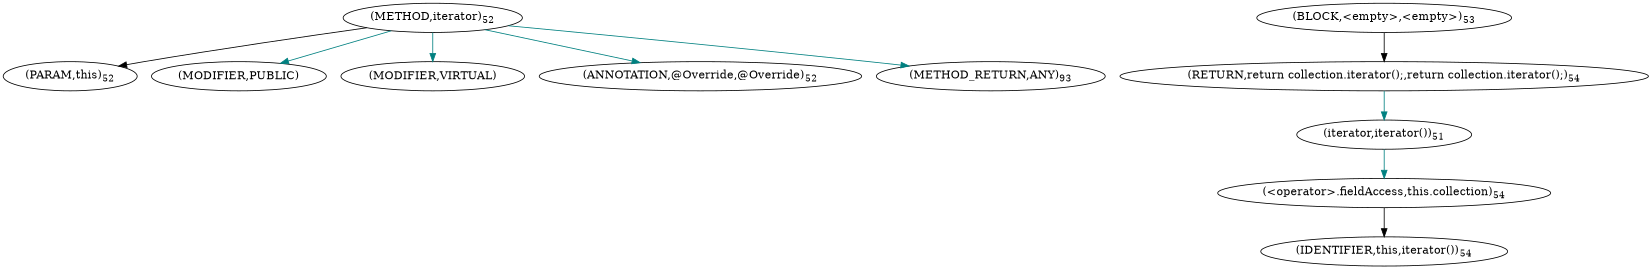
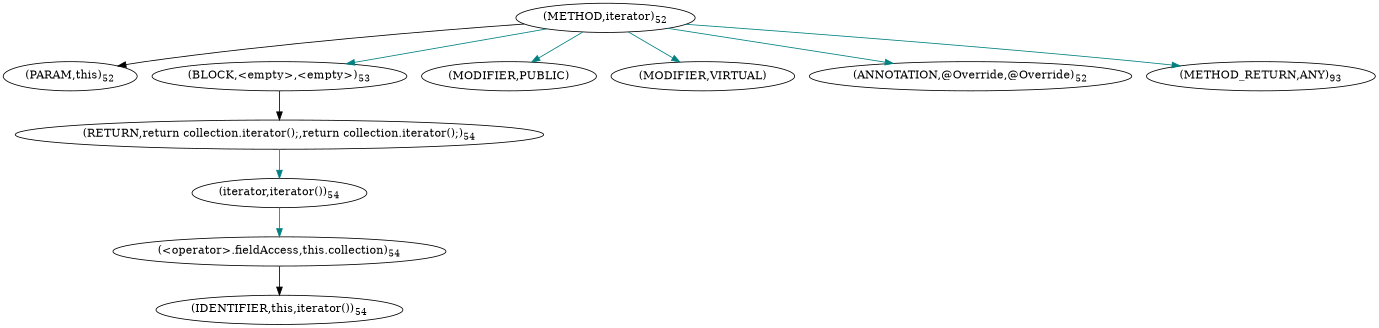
edge "(METHOD,iterator)" -> "(BLOCK,<empty>,<empty>)": added
node "(iterator,iterator())": text "51" -> "54"
